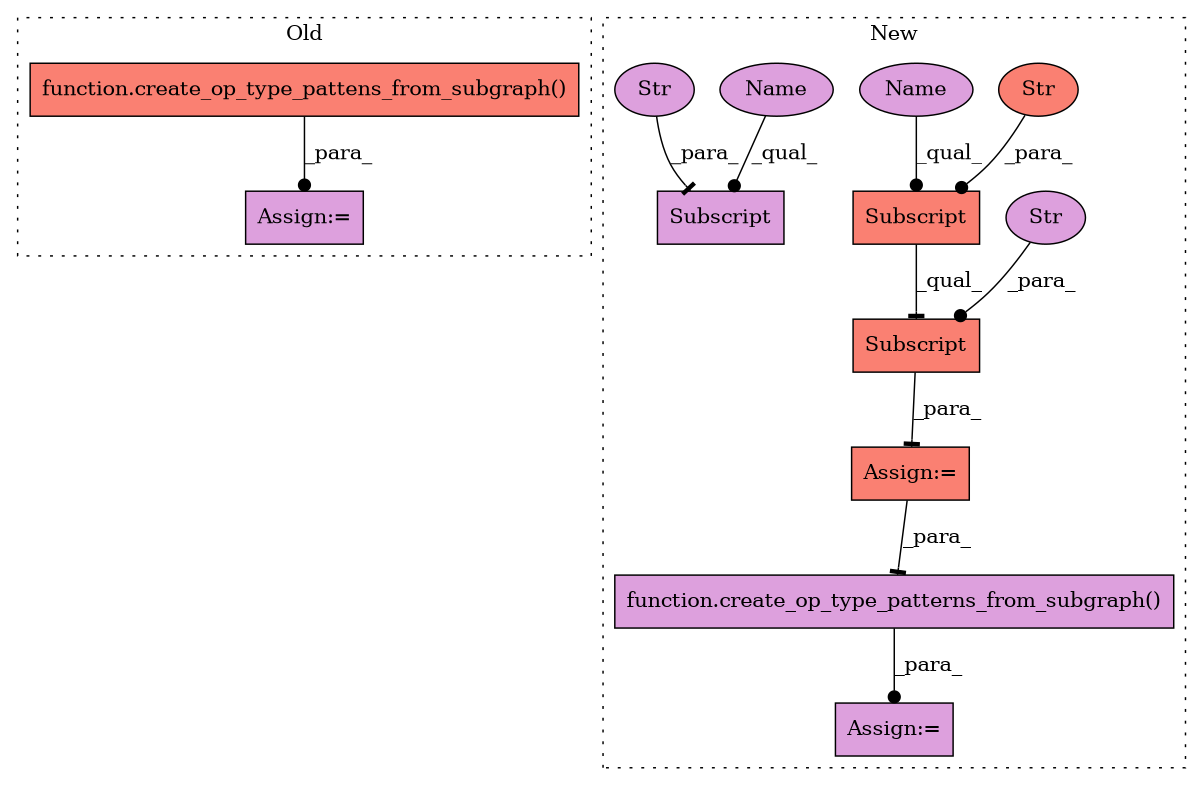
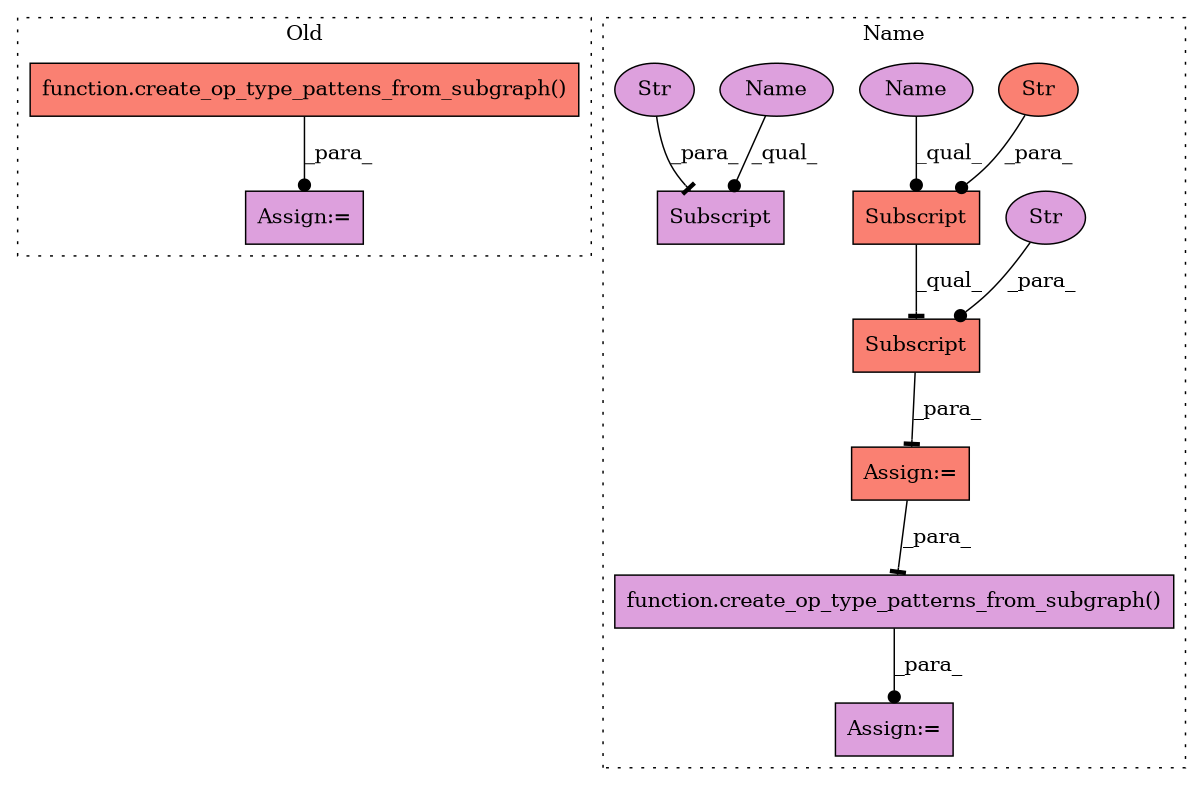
cluster "New": label "New" -> "Name"
